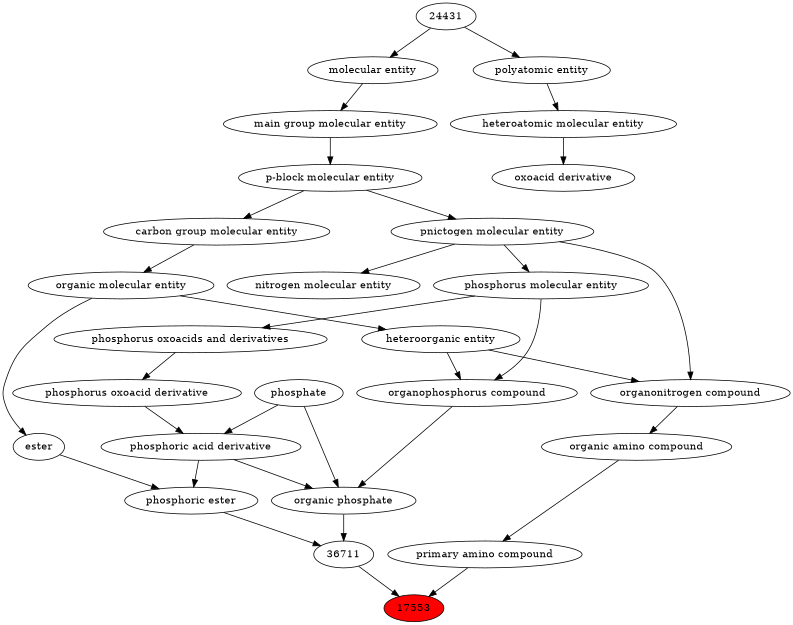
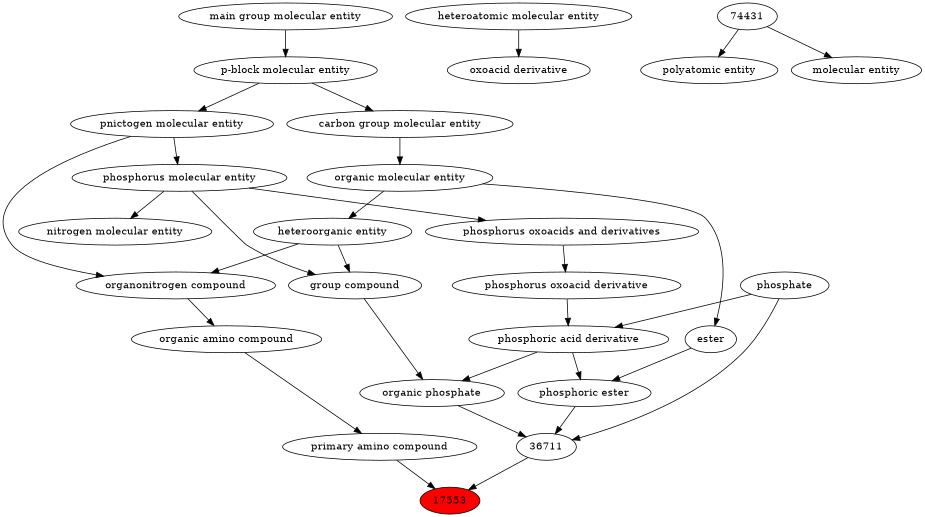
node "24431": label "24431" -> "74431"
edge "molecular entity" -> "main group molecular entity": removed
edge "polyatomic entity" -> "heteroatomic molecular entity": removed
edge "pnictogen molecular entity" -> "nitrogen molecular entity": now "phosphorus molecular entity" -> "nitrogen molecular entity"
node "organophosphorus compound": label "organophosphorus compound" -> "group compound"
edge "phosphate" -> "organic phosphate": now "phosphate" -> "36711"
